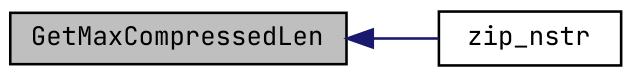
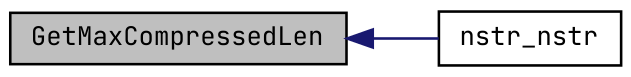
node "zip_nstr": label "zip_nstr" -> "nstr_nstr"
